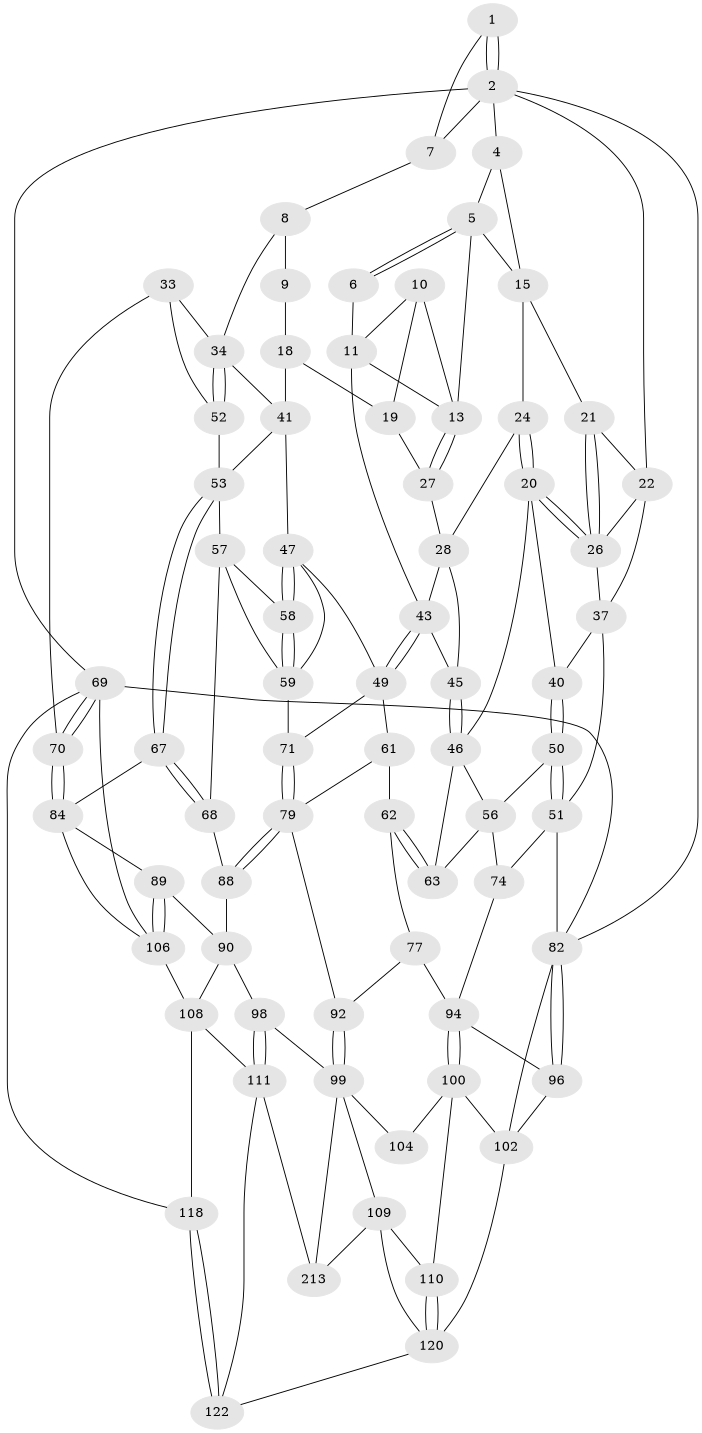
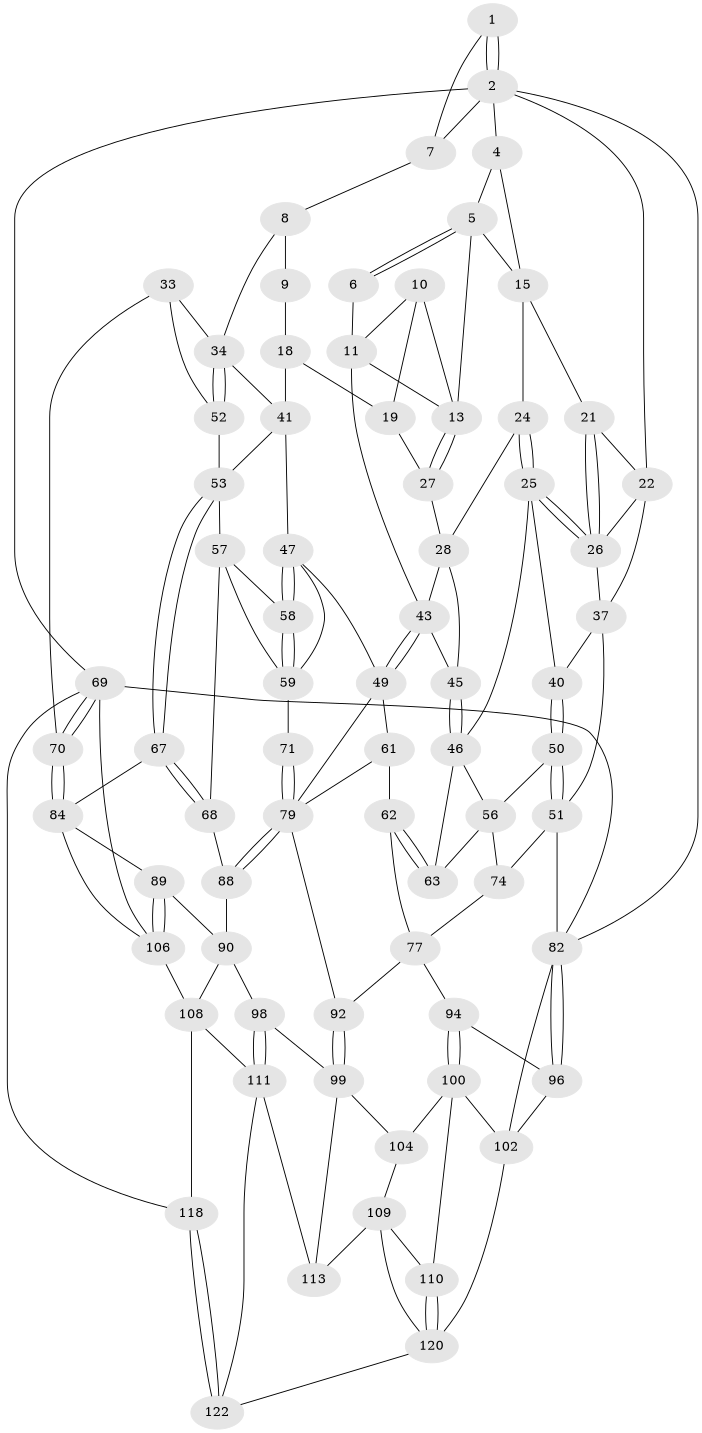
node "20": label "20" -> "25"
edge "49" -- "71": now "49" -- "79"
edge "74" -- "94": now "74" -- "77"
edge "99" -- "109": now "104" -- "109"
node "213": label "213" -> "113"
